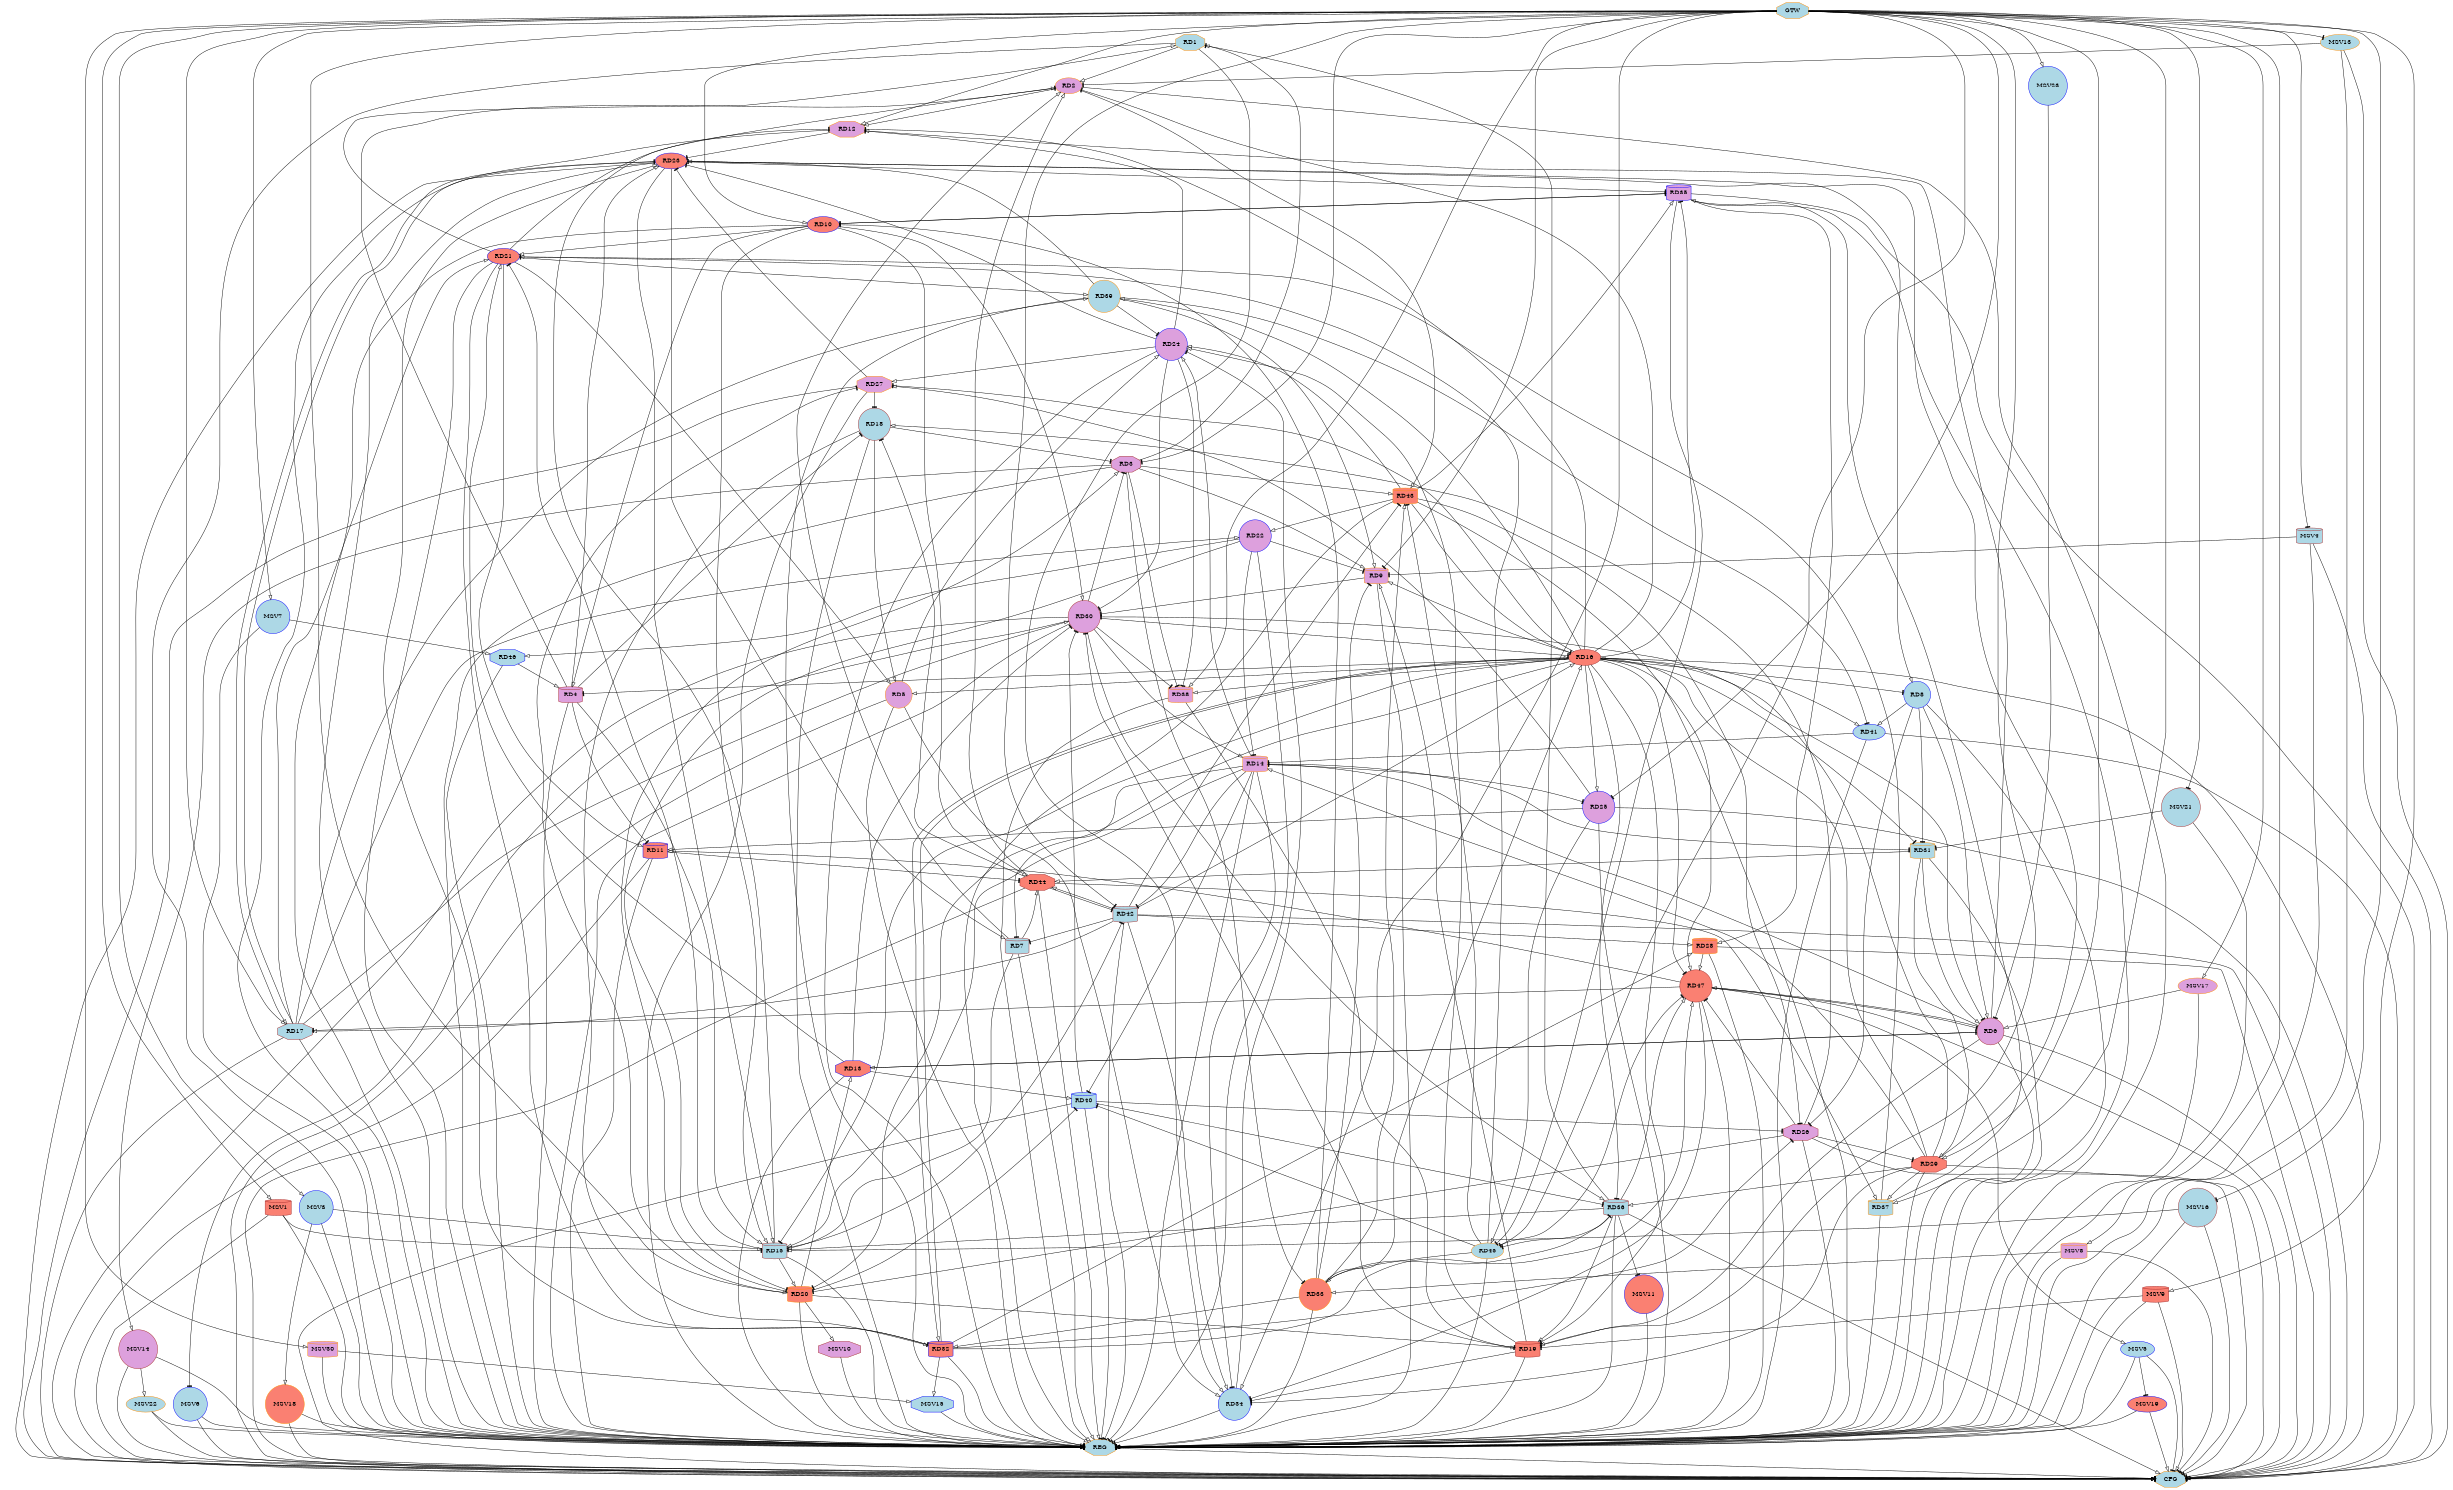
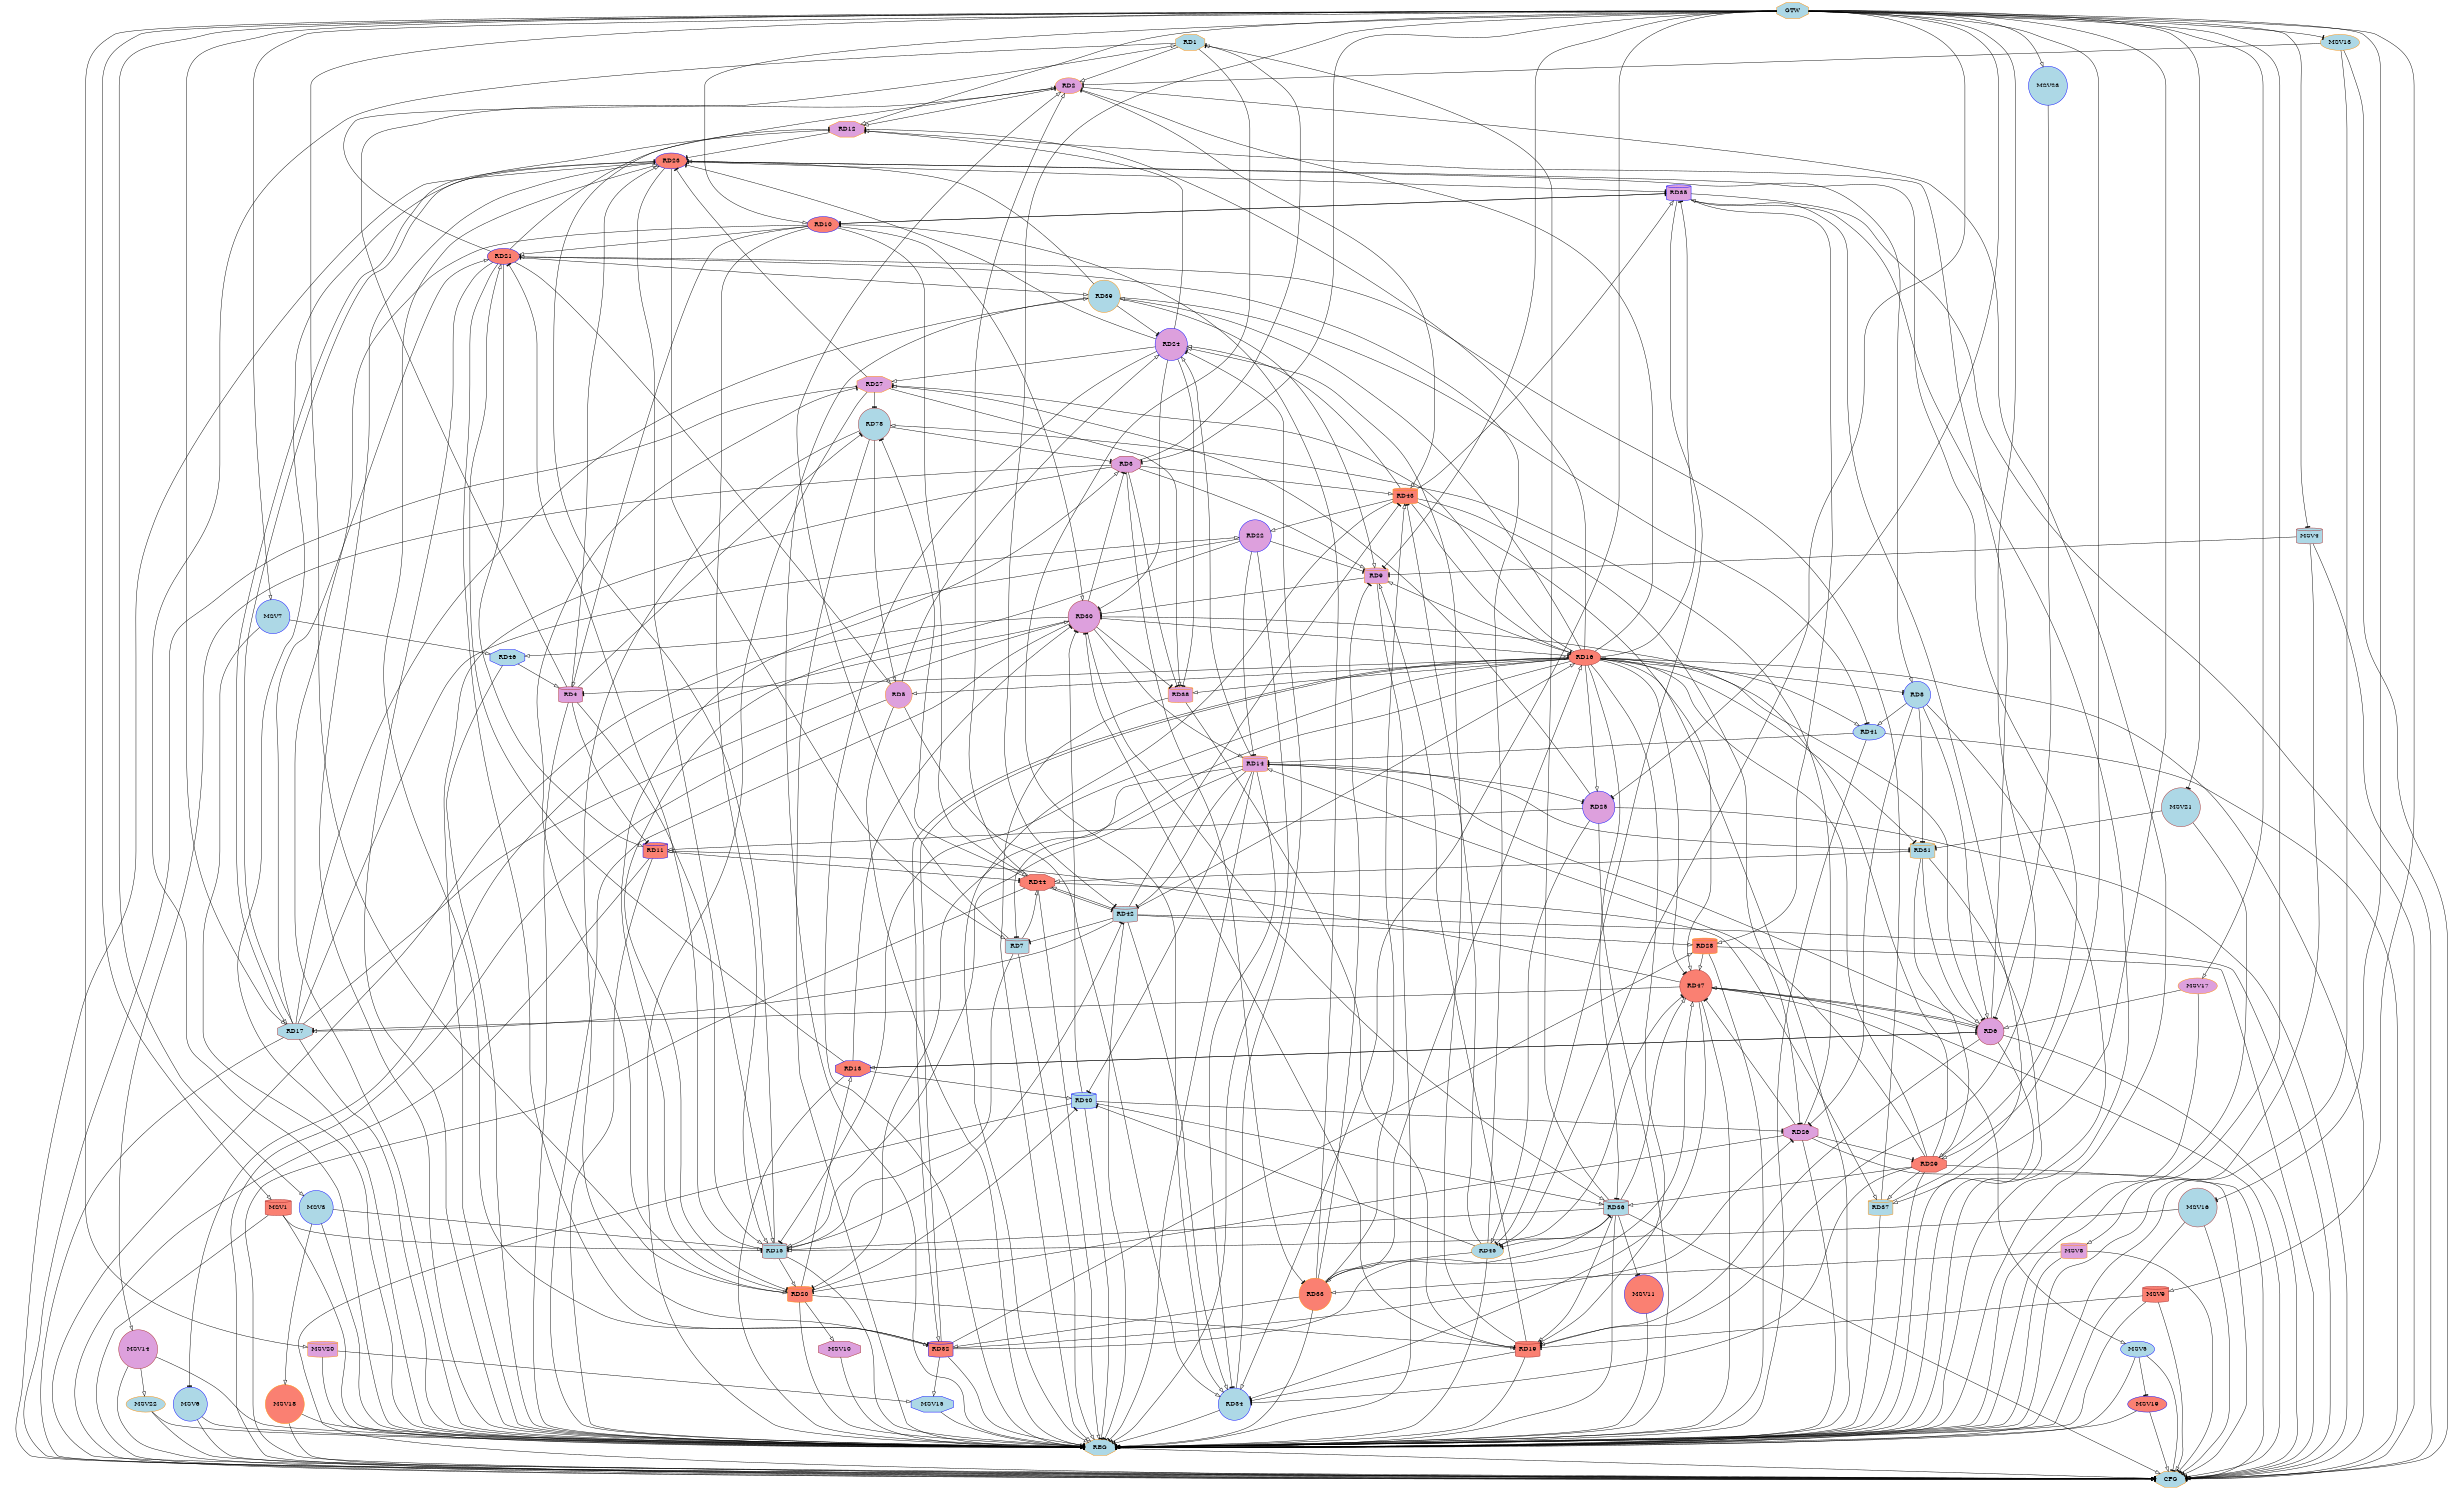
edge "GTW" -> "RD38": now "RD27" -> "RD38"
node "RD18": label "RD18" -> "RD78"
edge "RD40" -> "RD36": arrowhead tee -> onormal
node "MSV30": label "MSV30" -> "MSV20"
